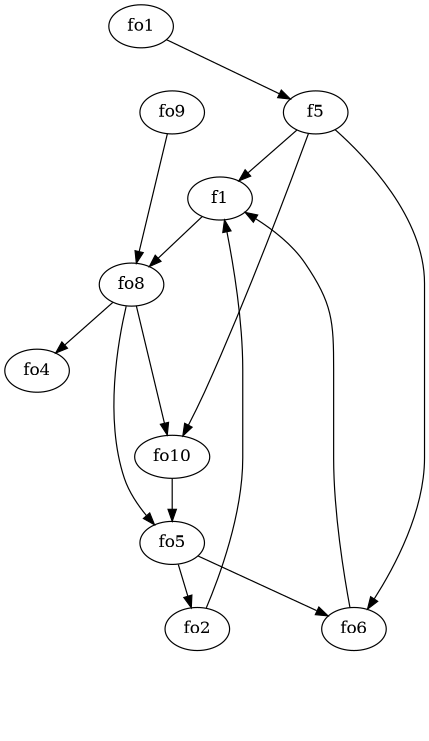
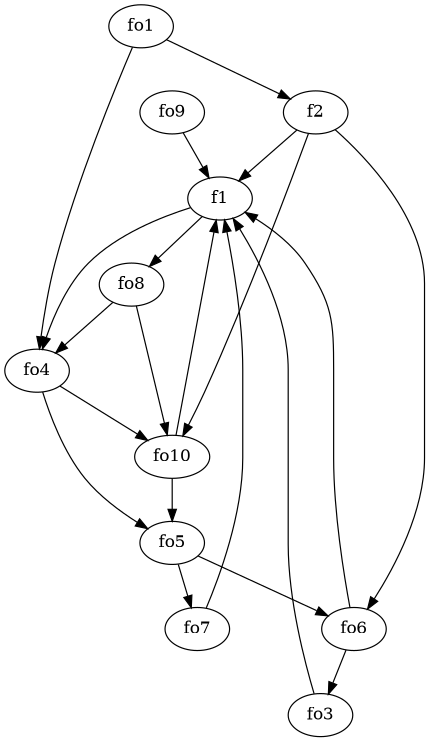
node "f5": label "f5" -> "f2"
edge "fo1" -> "fo4": added
edge "fo9" -> "fo8": now "fo9" -> "f1"
edge "f1" -> "fo4": added
edge "fo10" -> "f1": added
edge "fo4" -> "fo10": added
edge "fo8" -> "fo5": now "fo4" -> "fo5"
node "fo2": label "fo2" -> "fo7"
node "fo3": added
